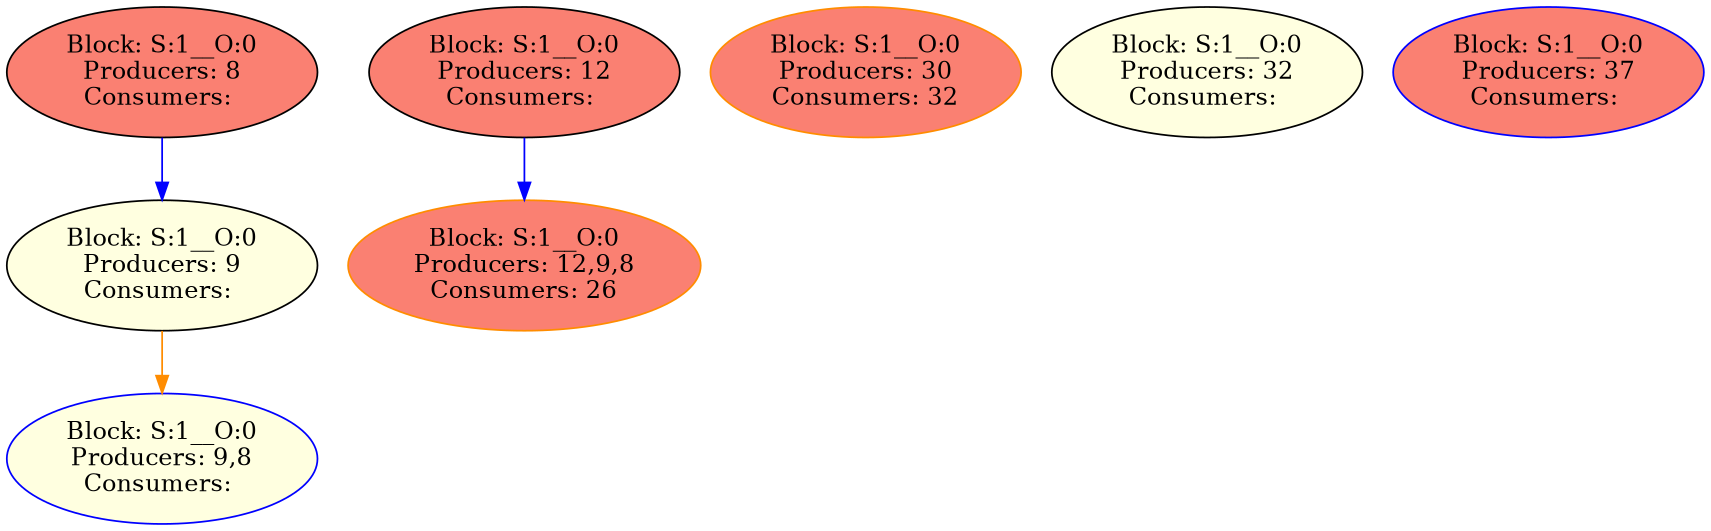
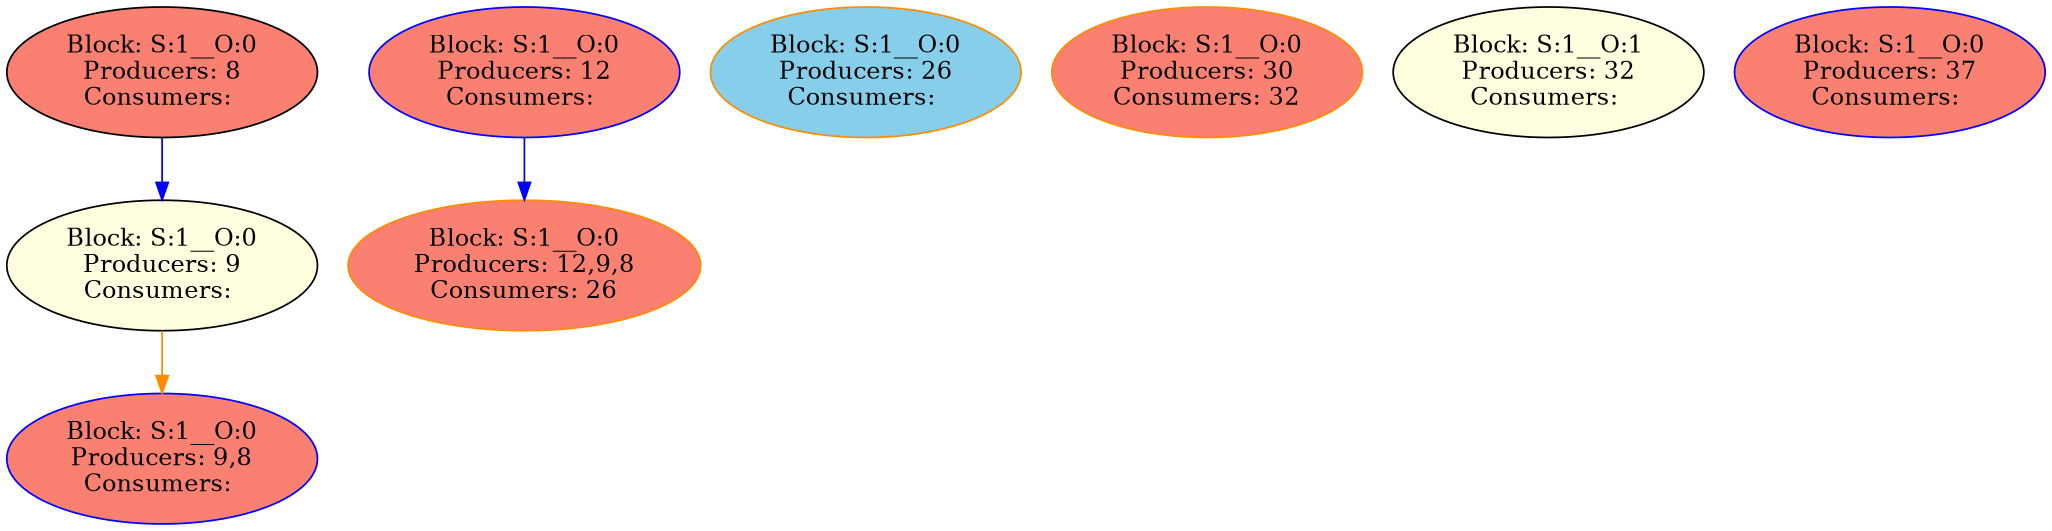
node "Block: S:1__O:0 Producers: 12 Consumers:": color black -> blue
node "Block: S:1__O:0 Producers: 26 Consumers:": added
node "Block: S:1__O:0 Producers: 32 Consumers:": label "Block: S:1__O:0 Producers: 32 Consumers:" -> "Block: S:1__O:1 Producers: 32 Consumers:"
node "Block: S:1__O:0 Producers: 9,8 Consumers:": fillcolor lightyellow -> salmon
